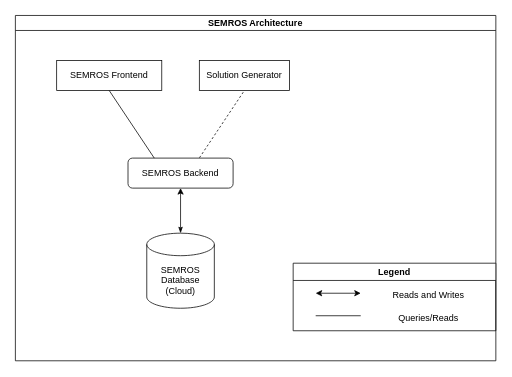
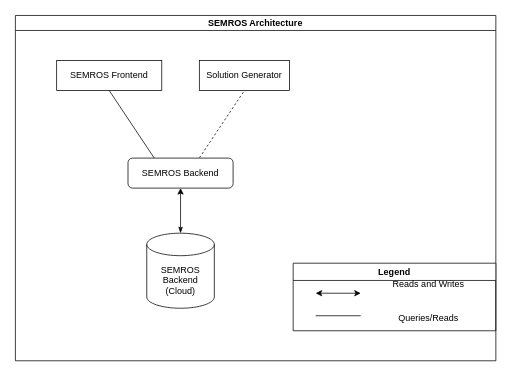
node "SEMROS Database (Cloud)": label "SEMROS Database (Cloud)" -> "SEMROS Backend (Cloud)"
node "Reads and Writes": moved (428, 295) -> (428, 284)
